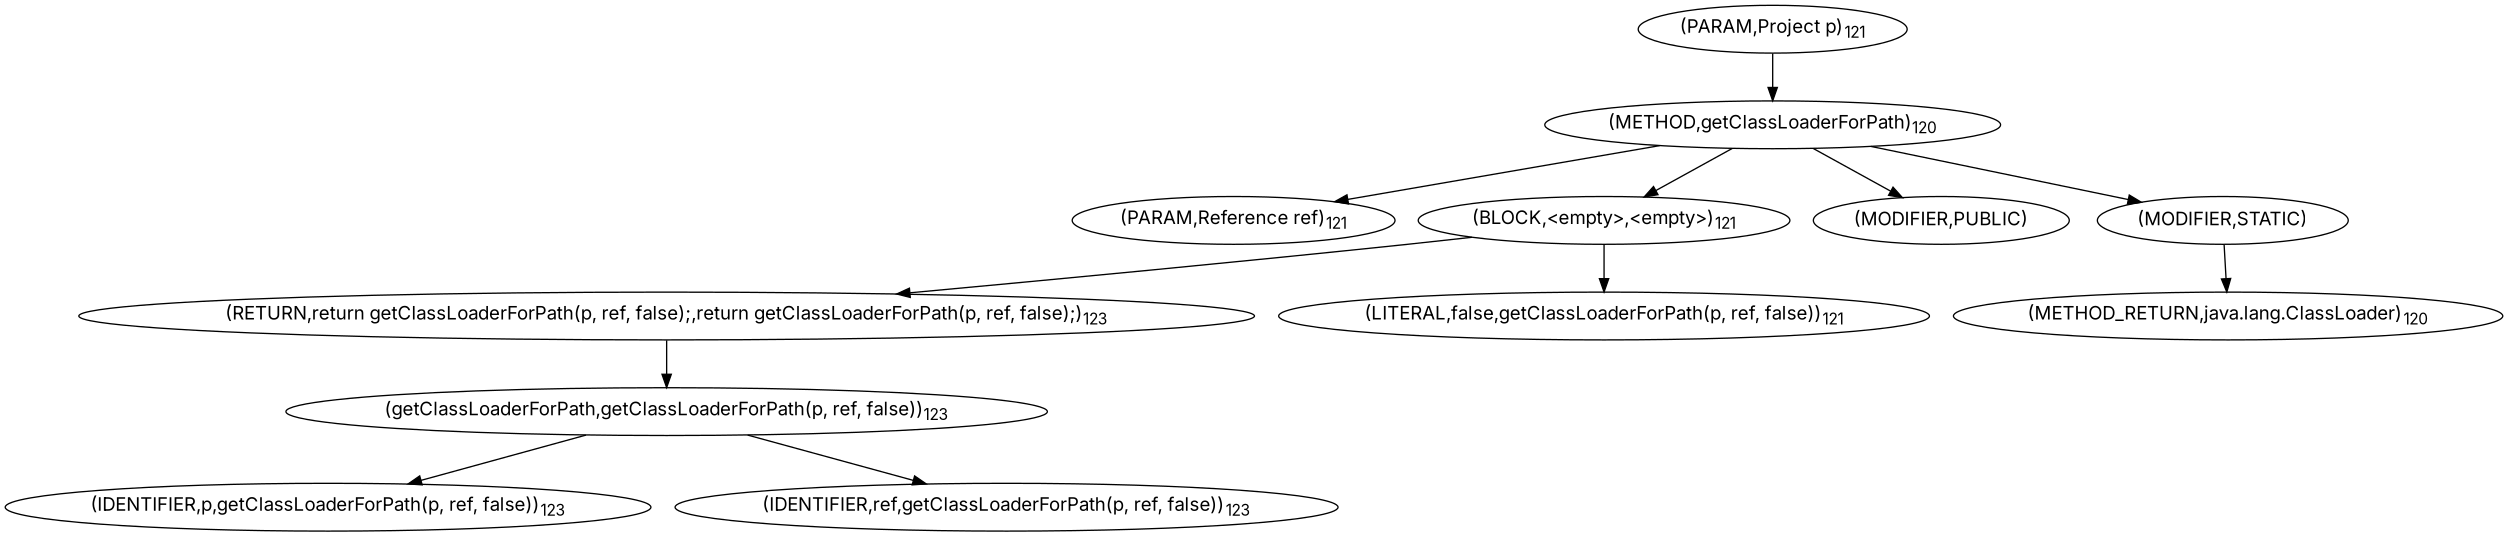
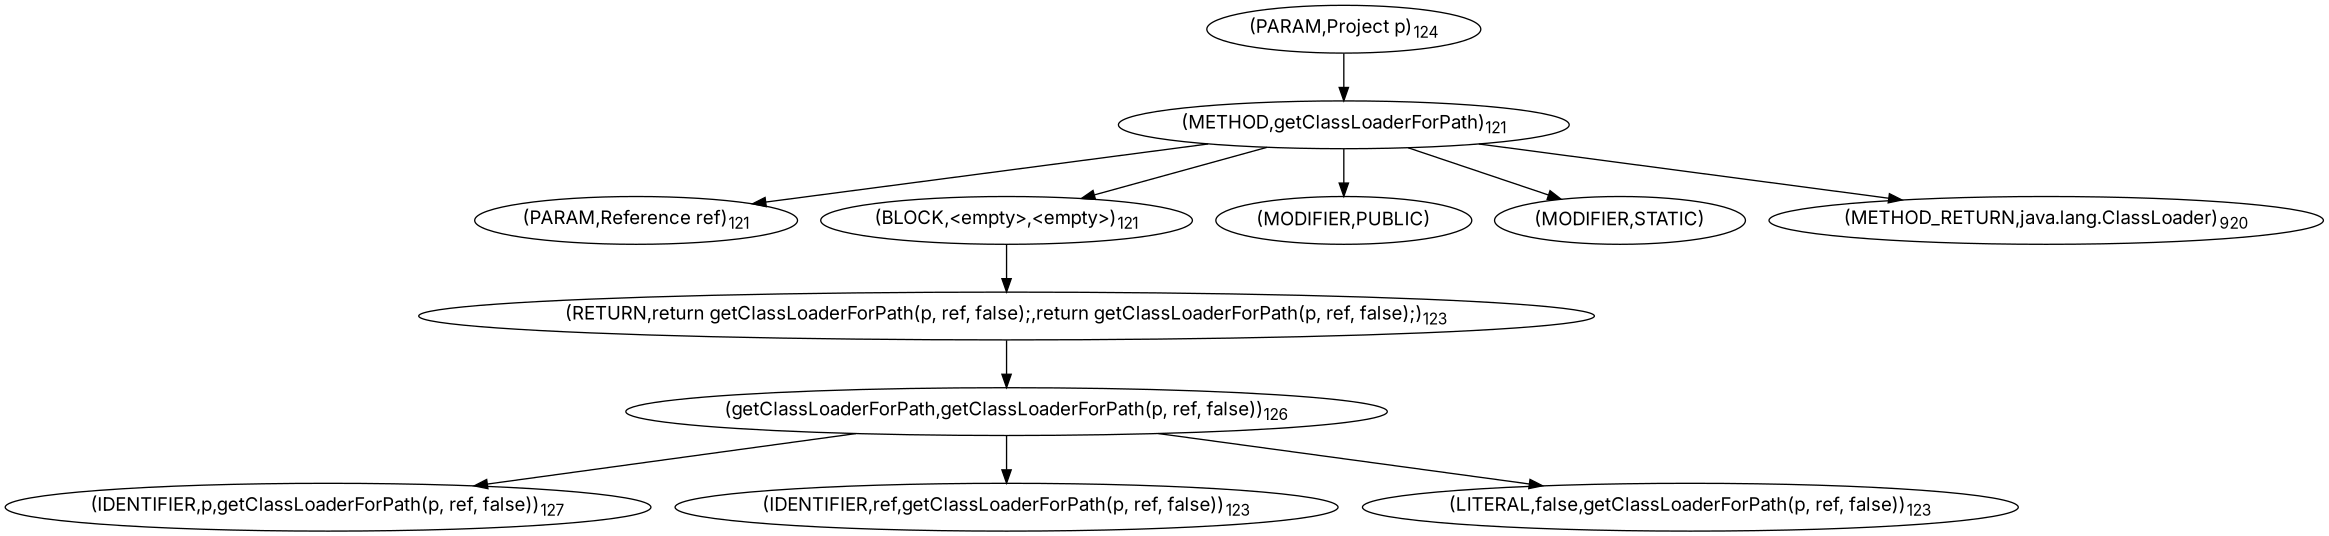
node "(PARAM,Project p)": text "121" -> "124"
node "(METHOD,getClassLoaderForPath)": text "120" -> "121"
edge "(BLOCK,<empty>,<empty>)" -> "(LITERAL,false,getClassLoaderForPath(p, ref, false))": now "(getClassLoaderForPath,getClassLoaderForPath(p, ref, false))" -> "(LITERAL,false,getClassLoaderForPath(p, ref, false))"
edge "(MODIFIER,STATIC)" -> "(METHOD_RETURN,java.lang.ClassLoader)": now "(METHOD,getClassLoaderForPath)" -> "(METHOD_RETURN,java.lang.ClassLoader)"
node "(LITERAL,false,getClassLoaderForPath(p, ref, false))": text "121" -> "123"
node "(METHOD_RETURN,java.lang.ClassLoader)": text "120" -> "920"
node "(getClassLoaderForPath,getClassLoaderForPath(p, ref, false))": text "123" -> "126"
node "(IDENTIFIER,p,getClassLoaderForPath(p, ref, false))": text "123" -> "127"
